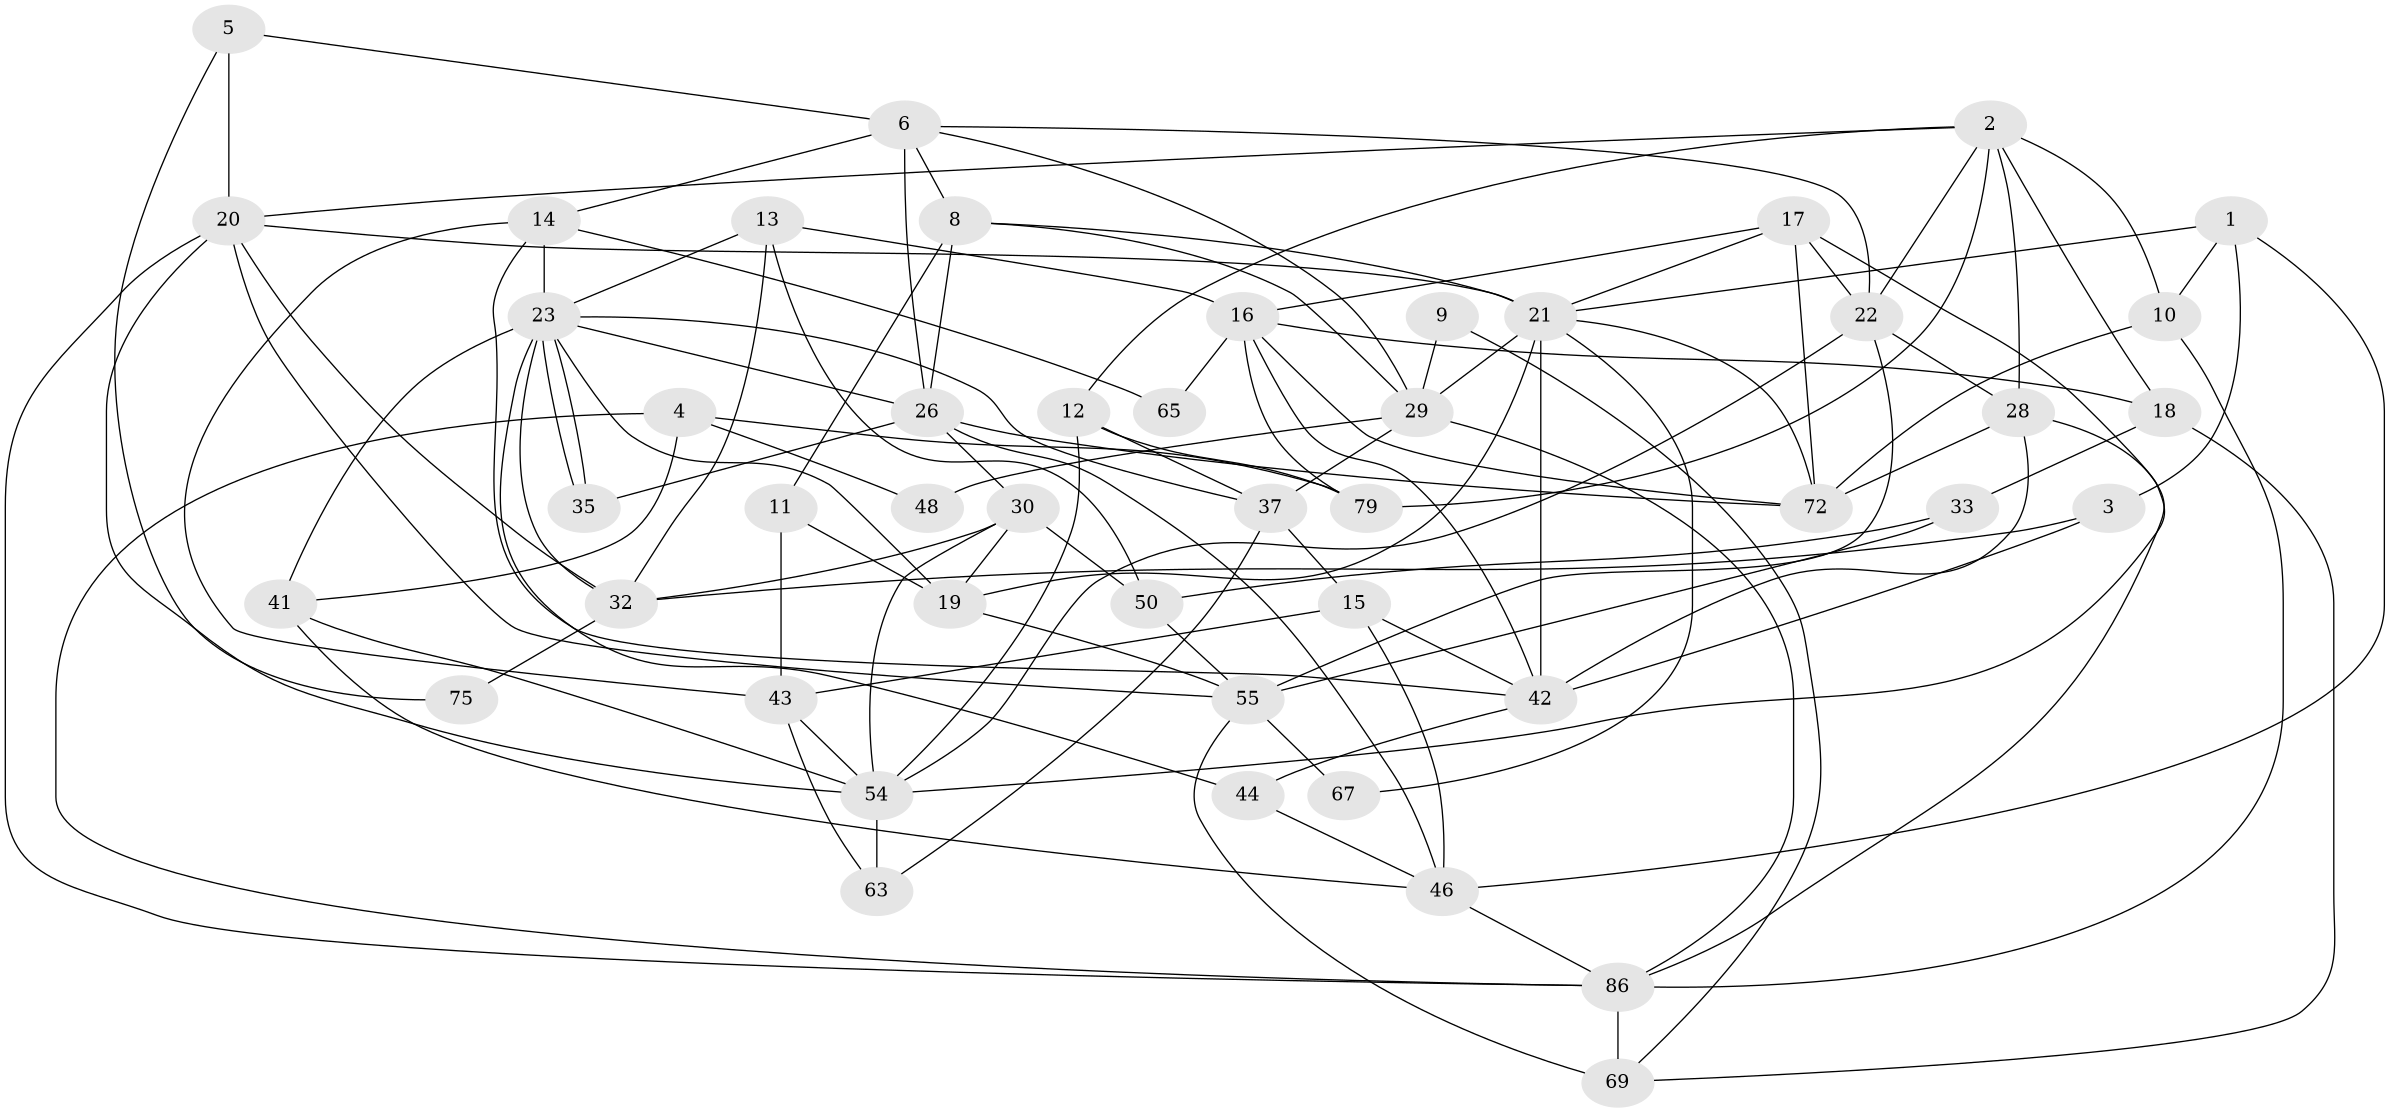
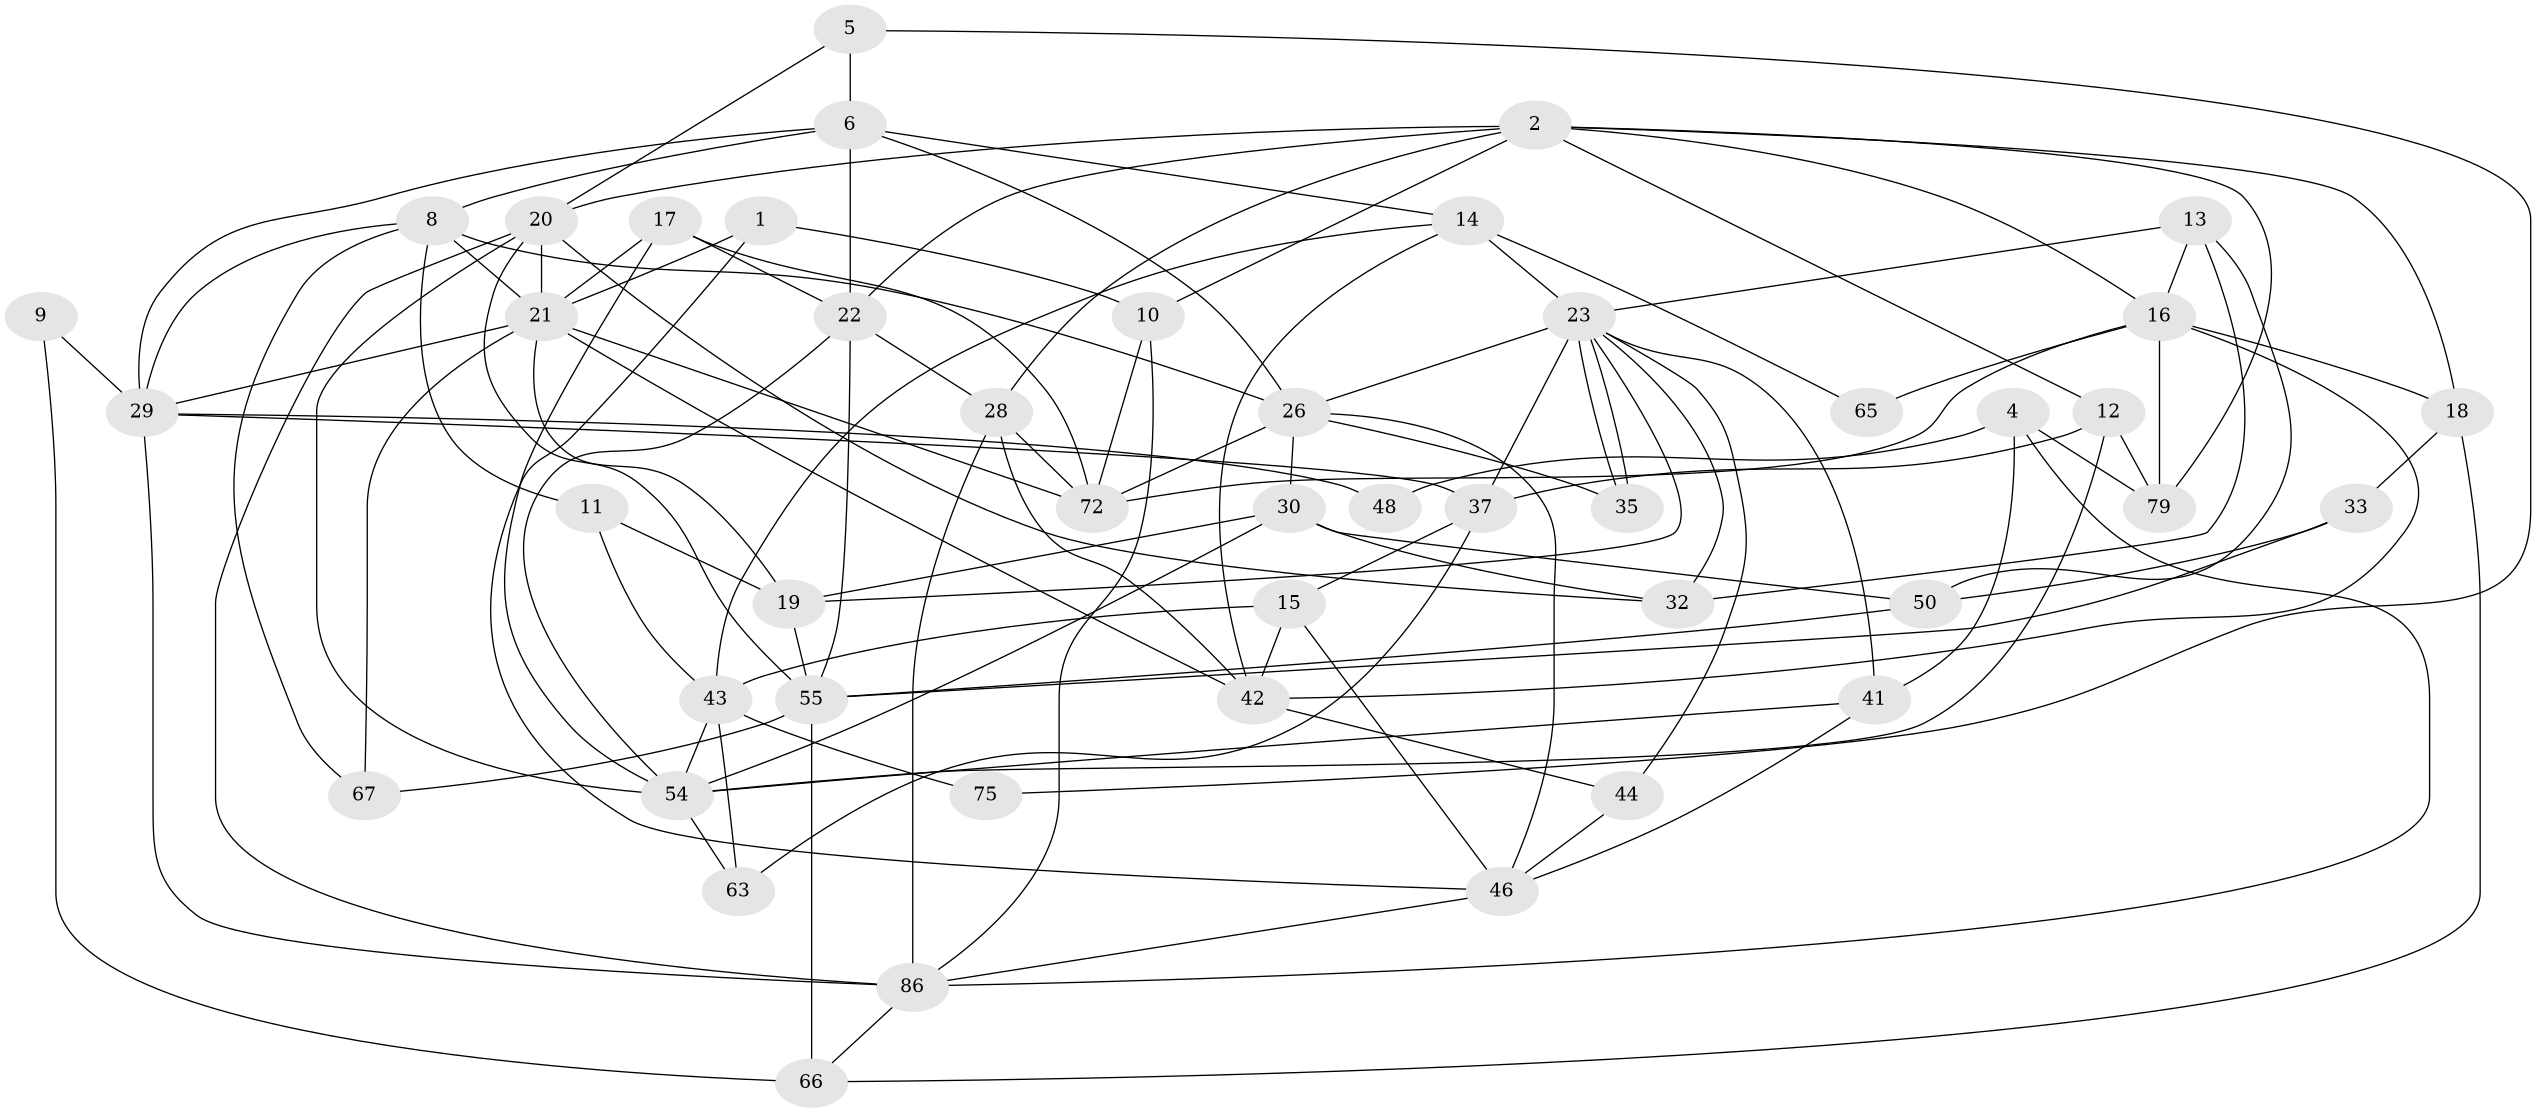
edge "17" -- "16": now "2" -- "16"
edge "8" -- "67": added
node "3": removed
edge "32" -- "75": now "43" -- "75"
node "69": label "69" -> "66"
